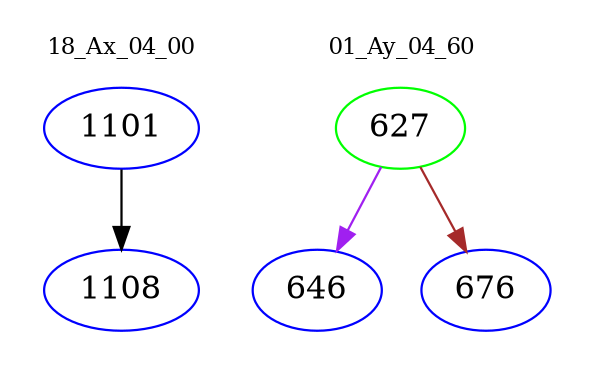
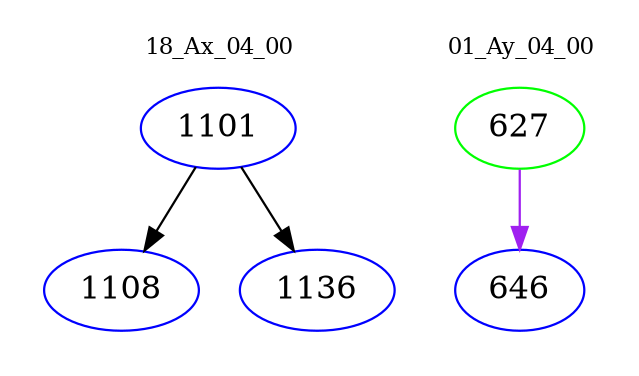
cluster "01_Ay_04_60": label "01_Ay_04_60" -> "01_Ay_04_00"
node "1136": added
node "676": removed
